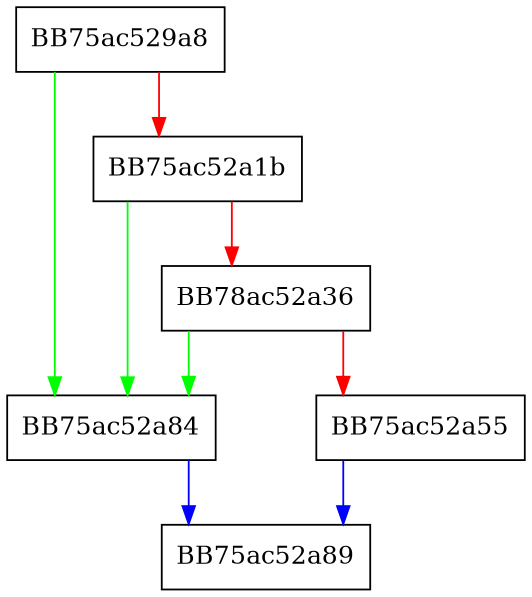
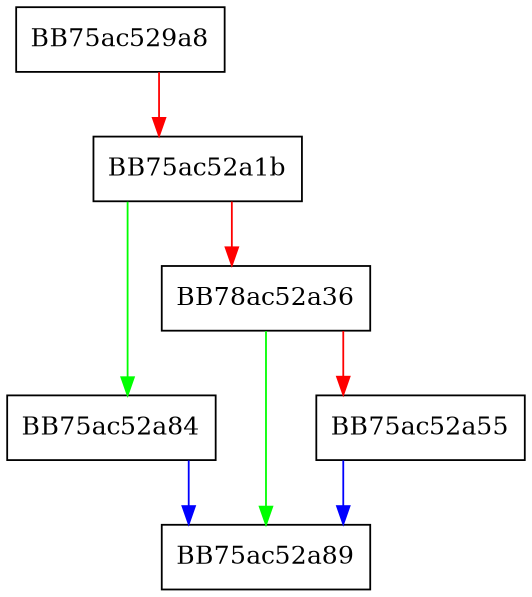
edge "BB75ac529a8" -> "BB75ac52a84": removed
edge "BB78ac52a36" -> "BB75ac52a84": now "BB78ac52a36" -> "BB75ac52a89"
